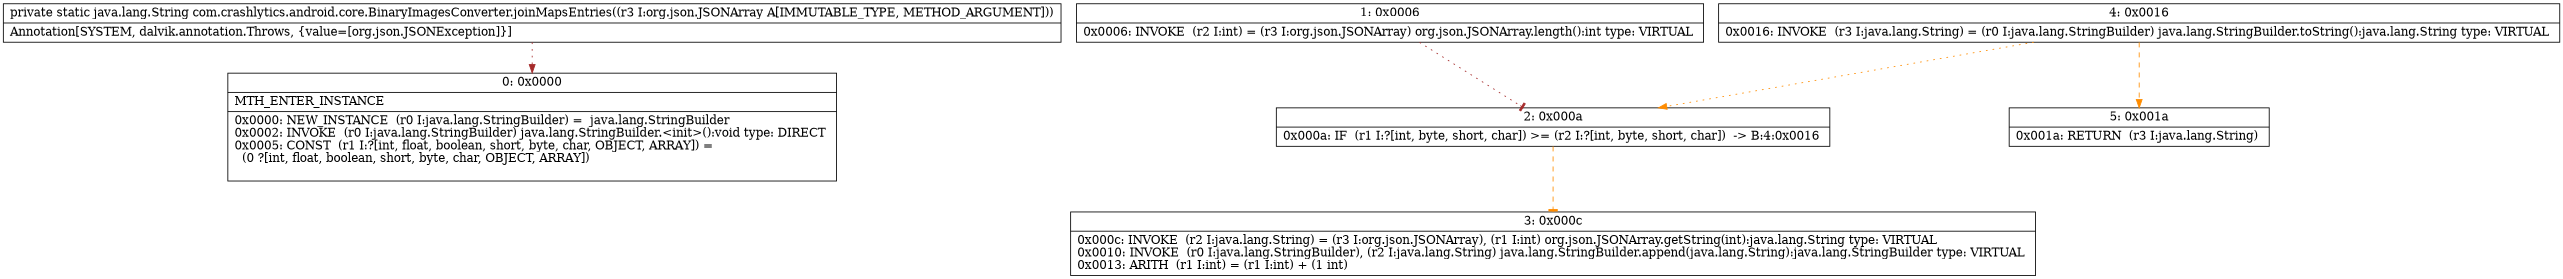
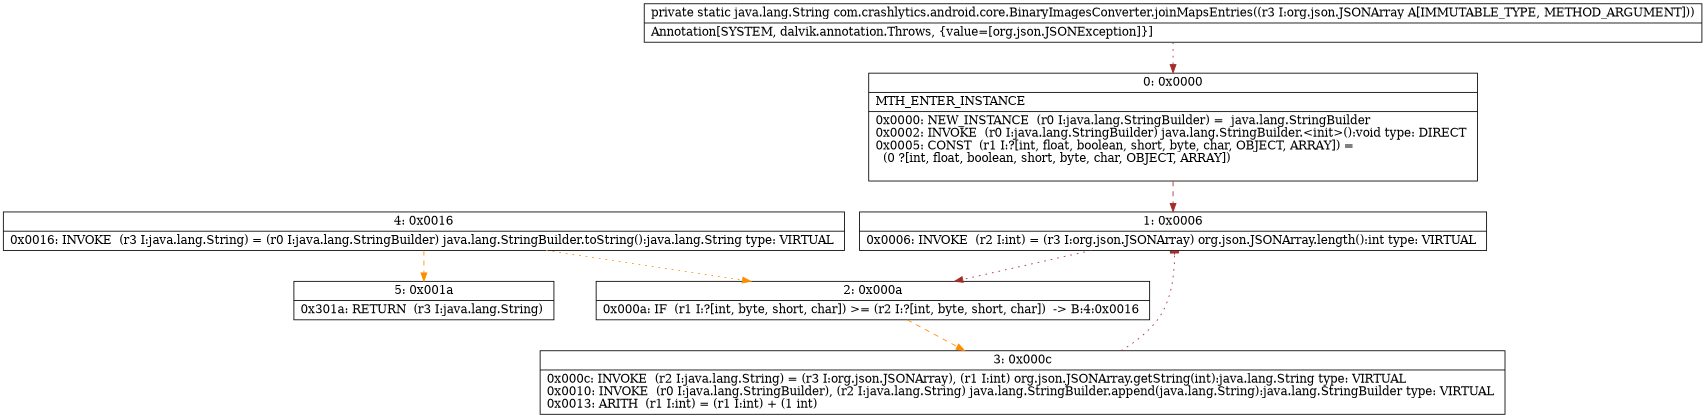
edge "1: 0x0006" -> "2: 0x000a": arrowhead tee -> normal
node "5: 0x001a": text "0x001a: RETURN  (r3 I:java.lang.String)" -> "0x301a: RETURN  (r3 I:java.lang.String)"
edge "2: 0x000a" -> "3: 0x000c": arrowhead tee -> normal
edge "0: 0x0000" -> "1: 0x0006": added
edge "3: 0x000c" -> "1: 0x0006": added
